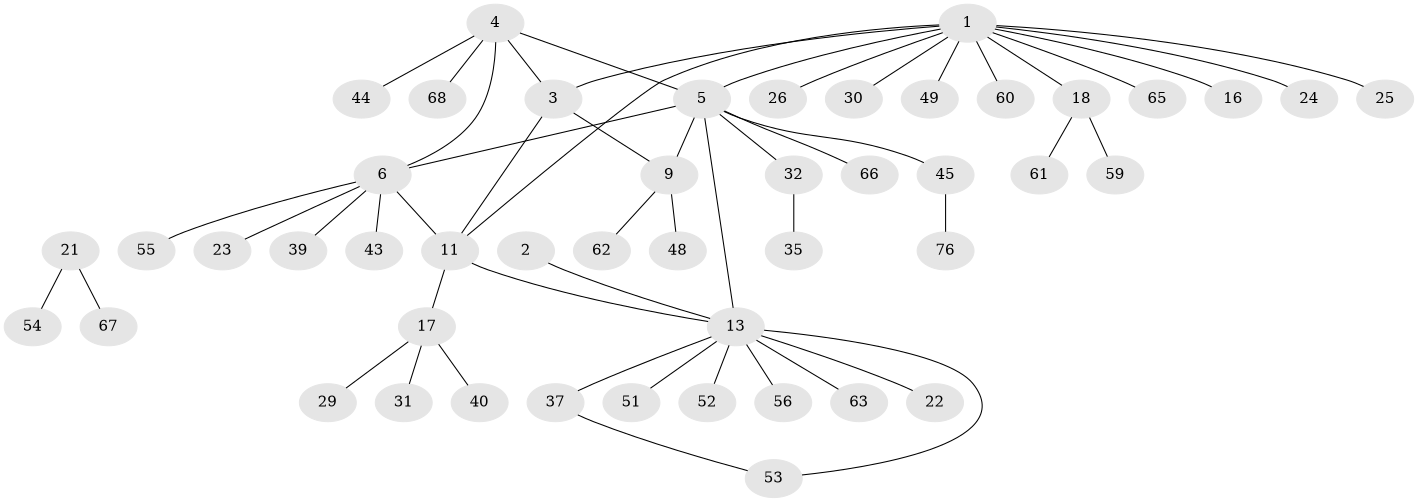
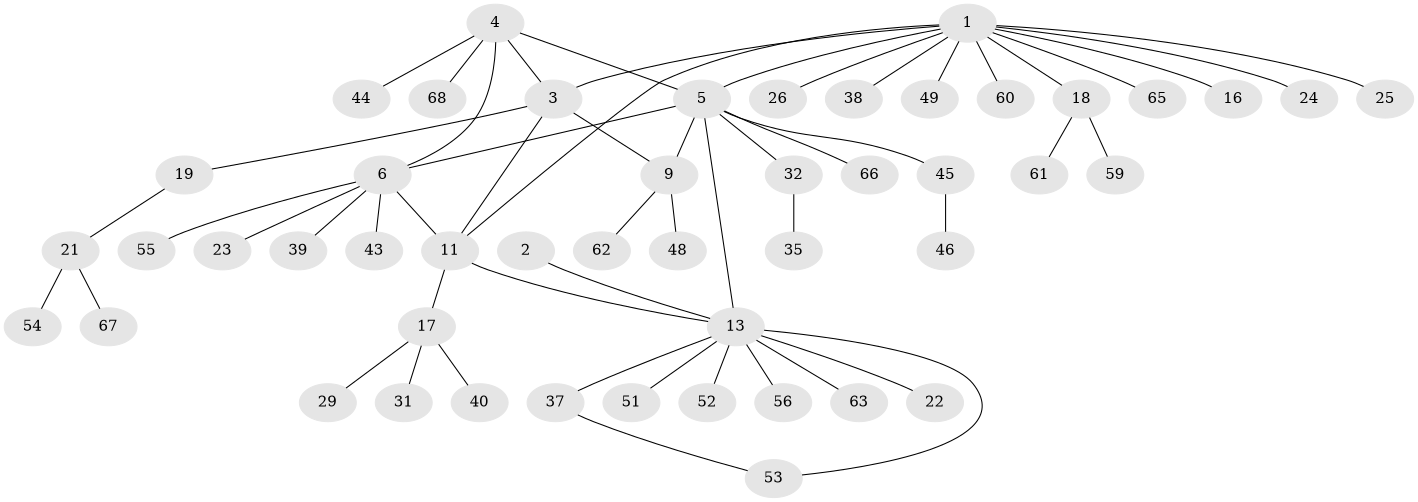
node "30": label "30" -> "38"
node "19": added
node "76": label "76" -> "46"
